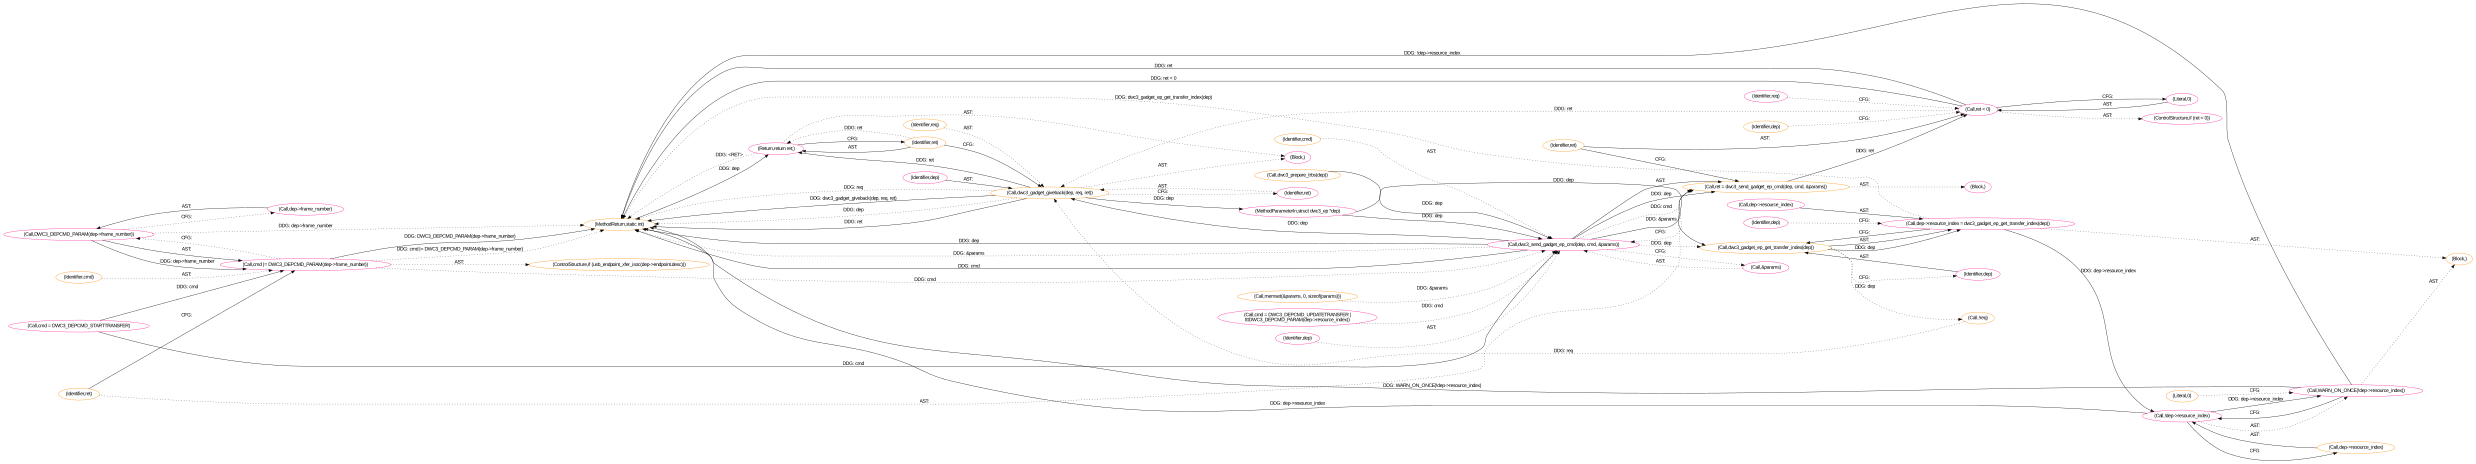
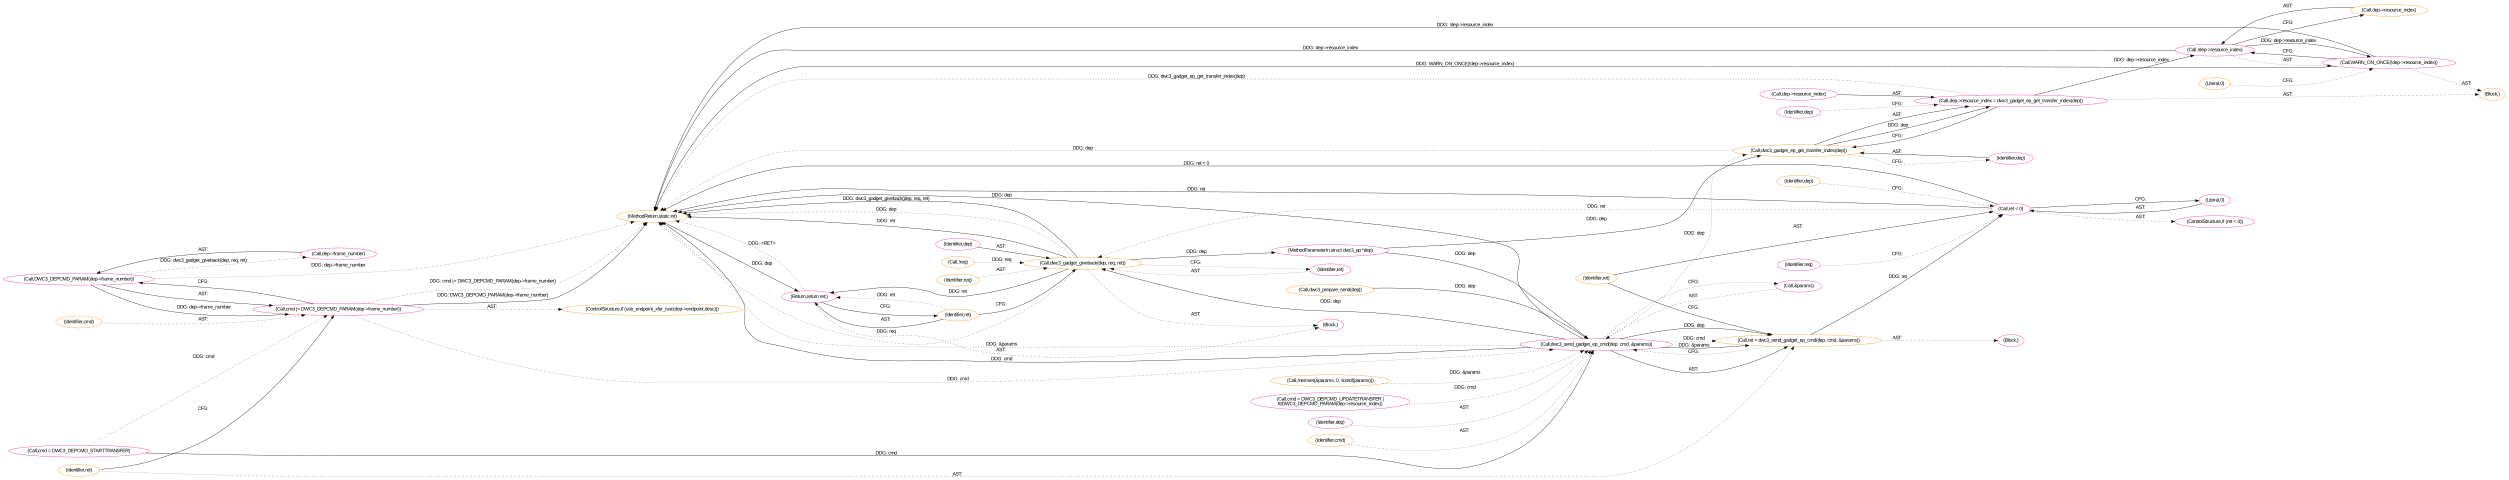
node "(Call,dwc3_prepare_trbs(dep))": label "(Call,dwc3_prepare_trbs(dep))" -> "(Call,dwc3_prepare_send(dep))"
edge "(Call,DWC3_DEPCMD_PARAM(dep->frame_number))" -> "(Call,dep->frame_number)": label "CFG: " -> "DDG: dwc3_gadget_giveback(dep, req, ret)"
edge "(Call,cmd |= DWC3_DEPCMD_PARAM(dep->frame_number))" -> "(Call,DWC3_DEPCMD_PARAM(dep->frame_number))": style dotted -> solid
edge "(Call,cmd = DWC3_DEPCMD_STARTTRANSFER)" -> "(Call,cmd |= DWC3_DEPCMD_PARAM(dep->frame_number))": style solid -> dotted
edge "(Call,dwc3_gadget_ep_get_transfer_index(dep))" -> "(Call,!req)": now "(Call,dwc3_gadget_ep_get_transfer_index(dep))" -> "(MethodReturn,static int)"
